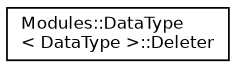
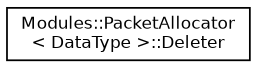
node "Modules::DataType < DataType >::Deleter": label "Modules::DataType < DataType >::Deleter" -> "Modules::PacketAllocator < DataType >::Deleter"
